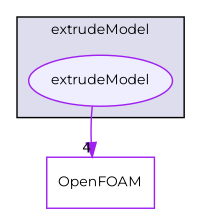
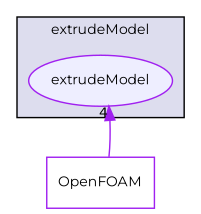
edge "extrudeModel" -> "OpenFOAM": reversed
